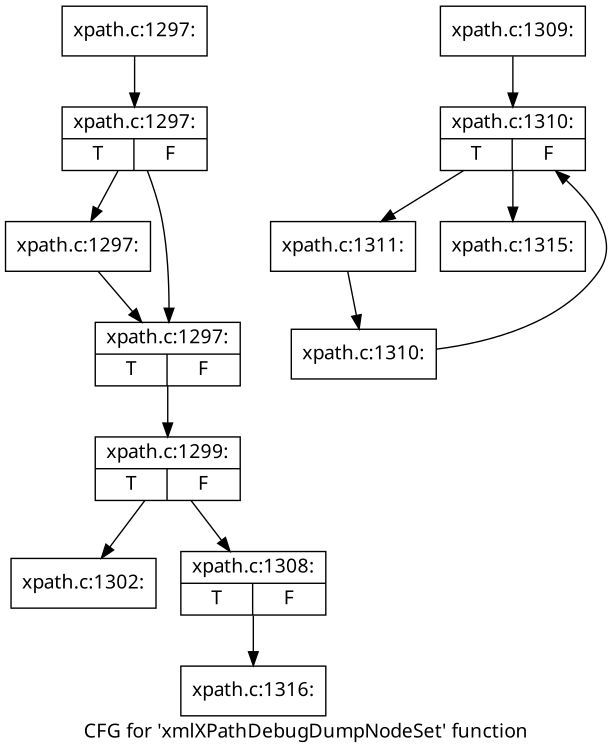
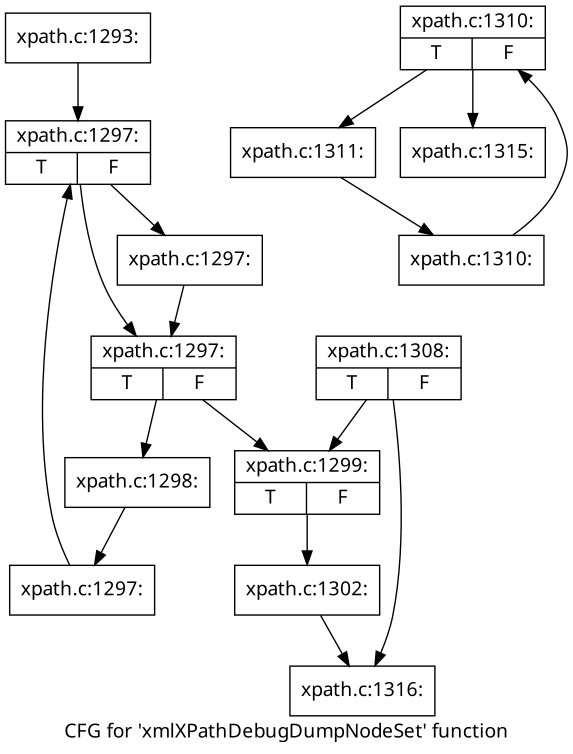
node "xpath.c:1309:": removed
node "xpath.c:1293:": added
node "xpath.c:1298:": added
edge "xpath.c:1299:" -> "xpath.c:1308:": reversed
edge "xpath.c:1302:" -> "xpath.c:1316:": added
